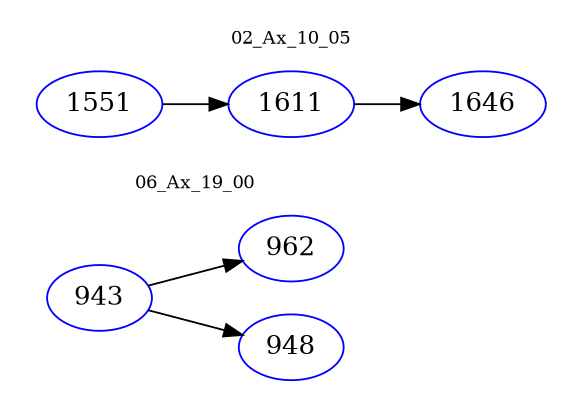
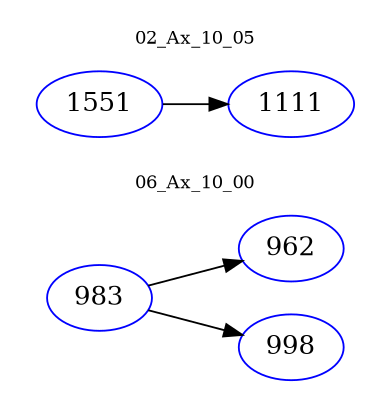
node "1611": label "1611" -> "1111"
node "1646": removed
cluster "06_Ax_19_00": label "06_Ax_19_00" -> "06_Ax_10_00"
node "943": label "943" -> "983"
node "948": label "948" -> "998"
